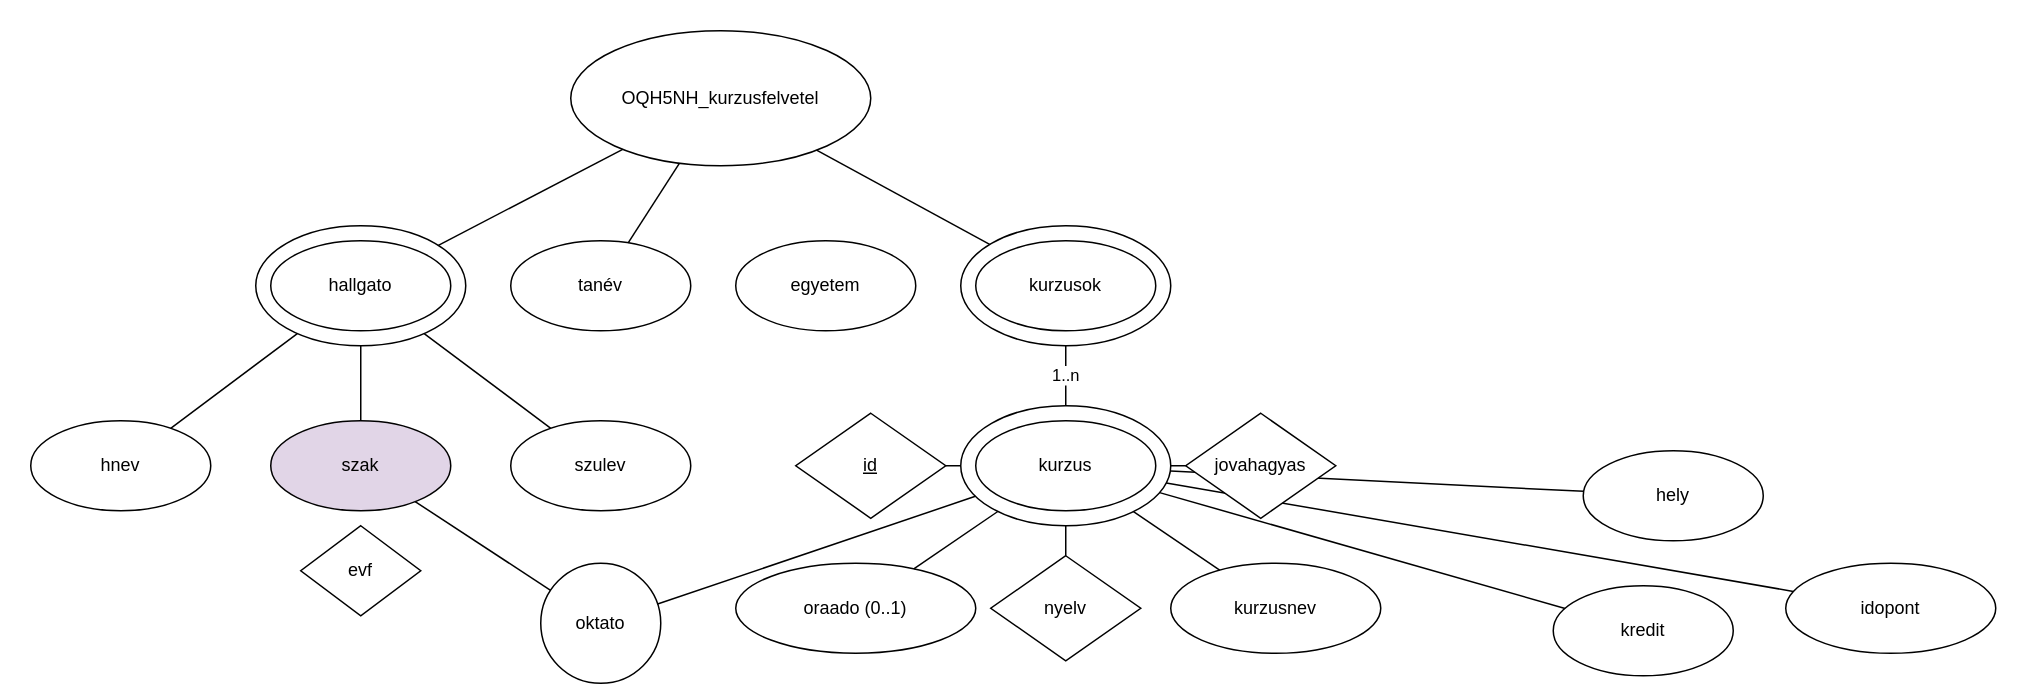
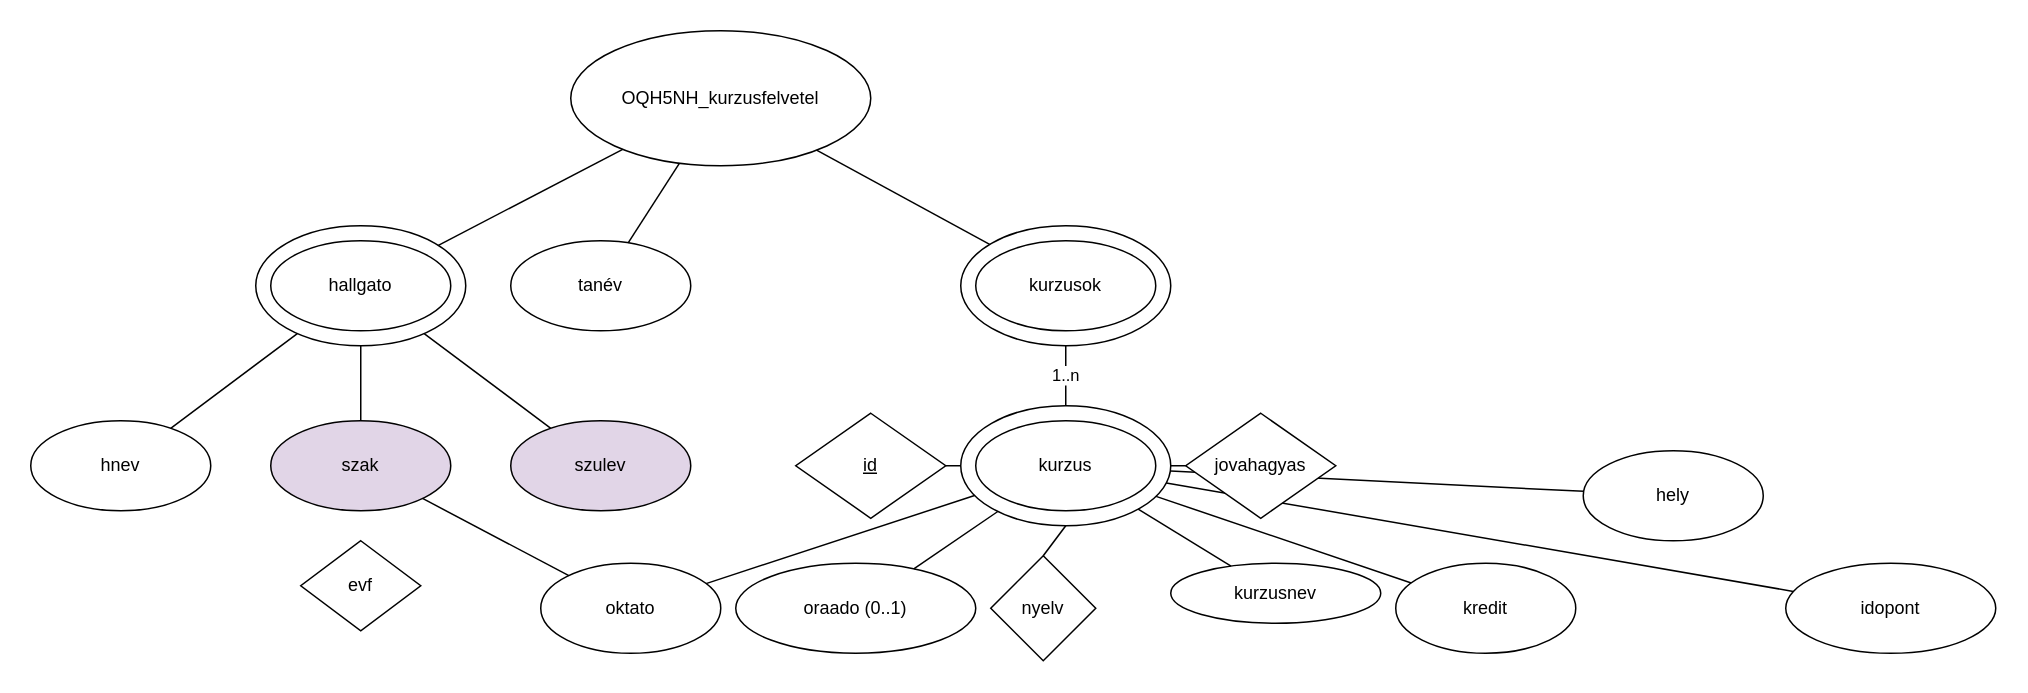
node "egyetem": removed
node "szulev": fillcolor #ffffff -> #e1d5e7
node "evf": moved (361, 571) -> (361, 586)
node "nyelv": size 150x105 -> 105x105
node "kurzusnev": size 210x90 -> 210x60
node "oktato": size 120x120 -> 180x90
node "kredit": moved (1643, 631) -> (1486, 608)
